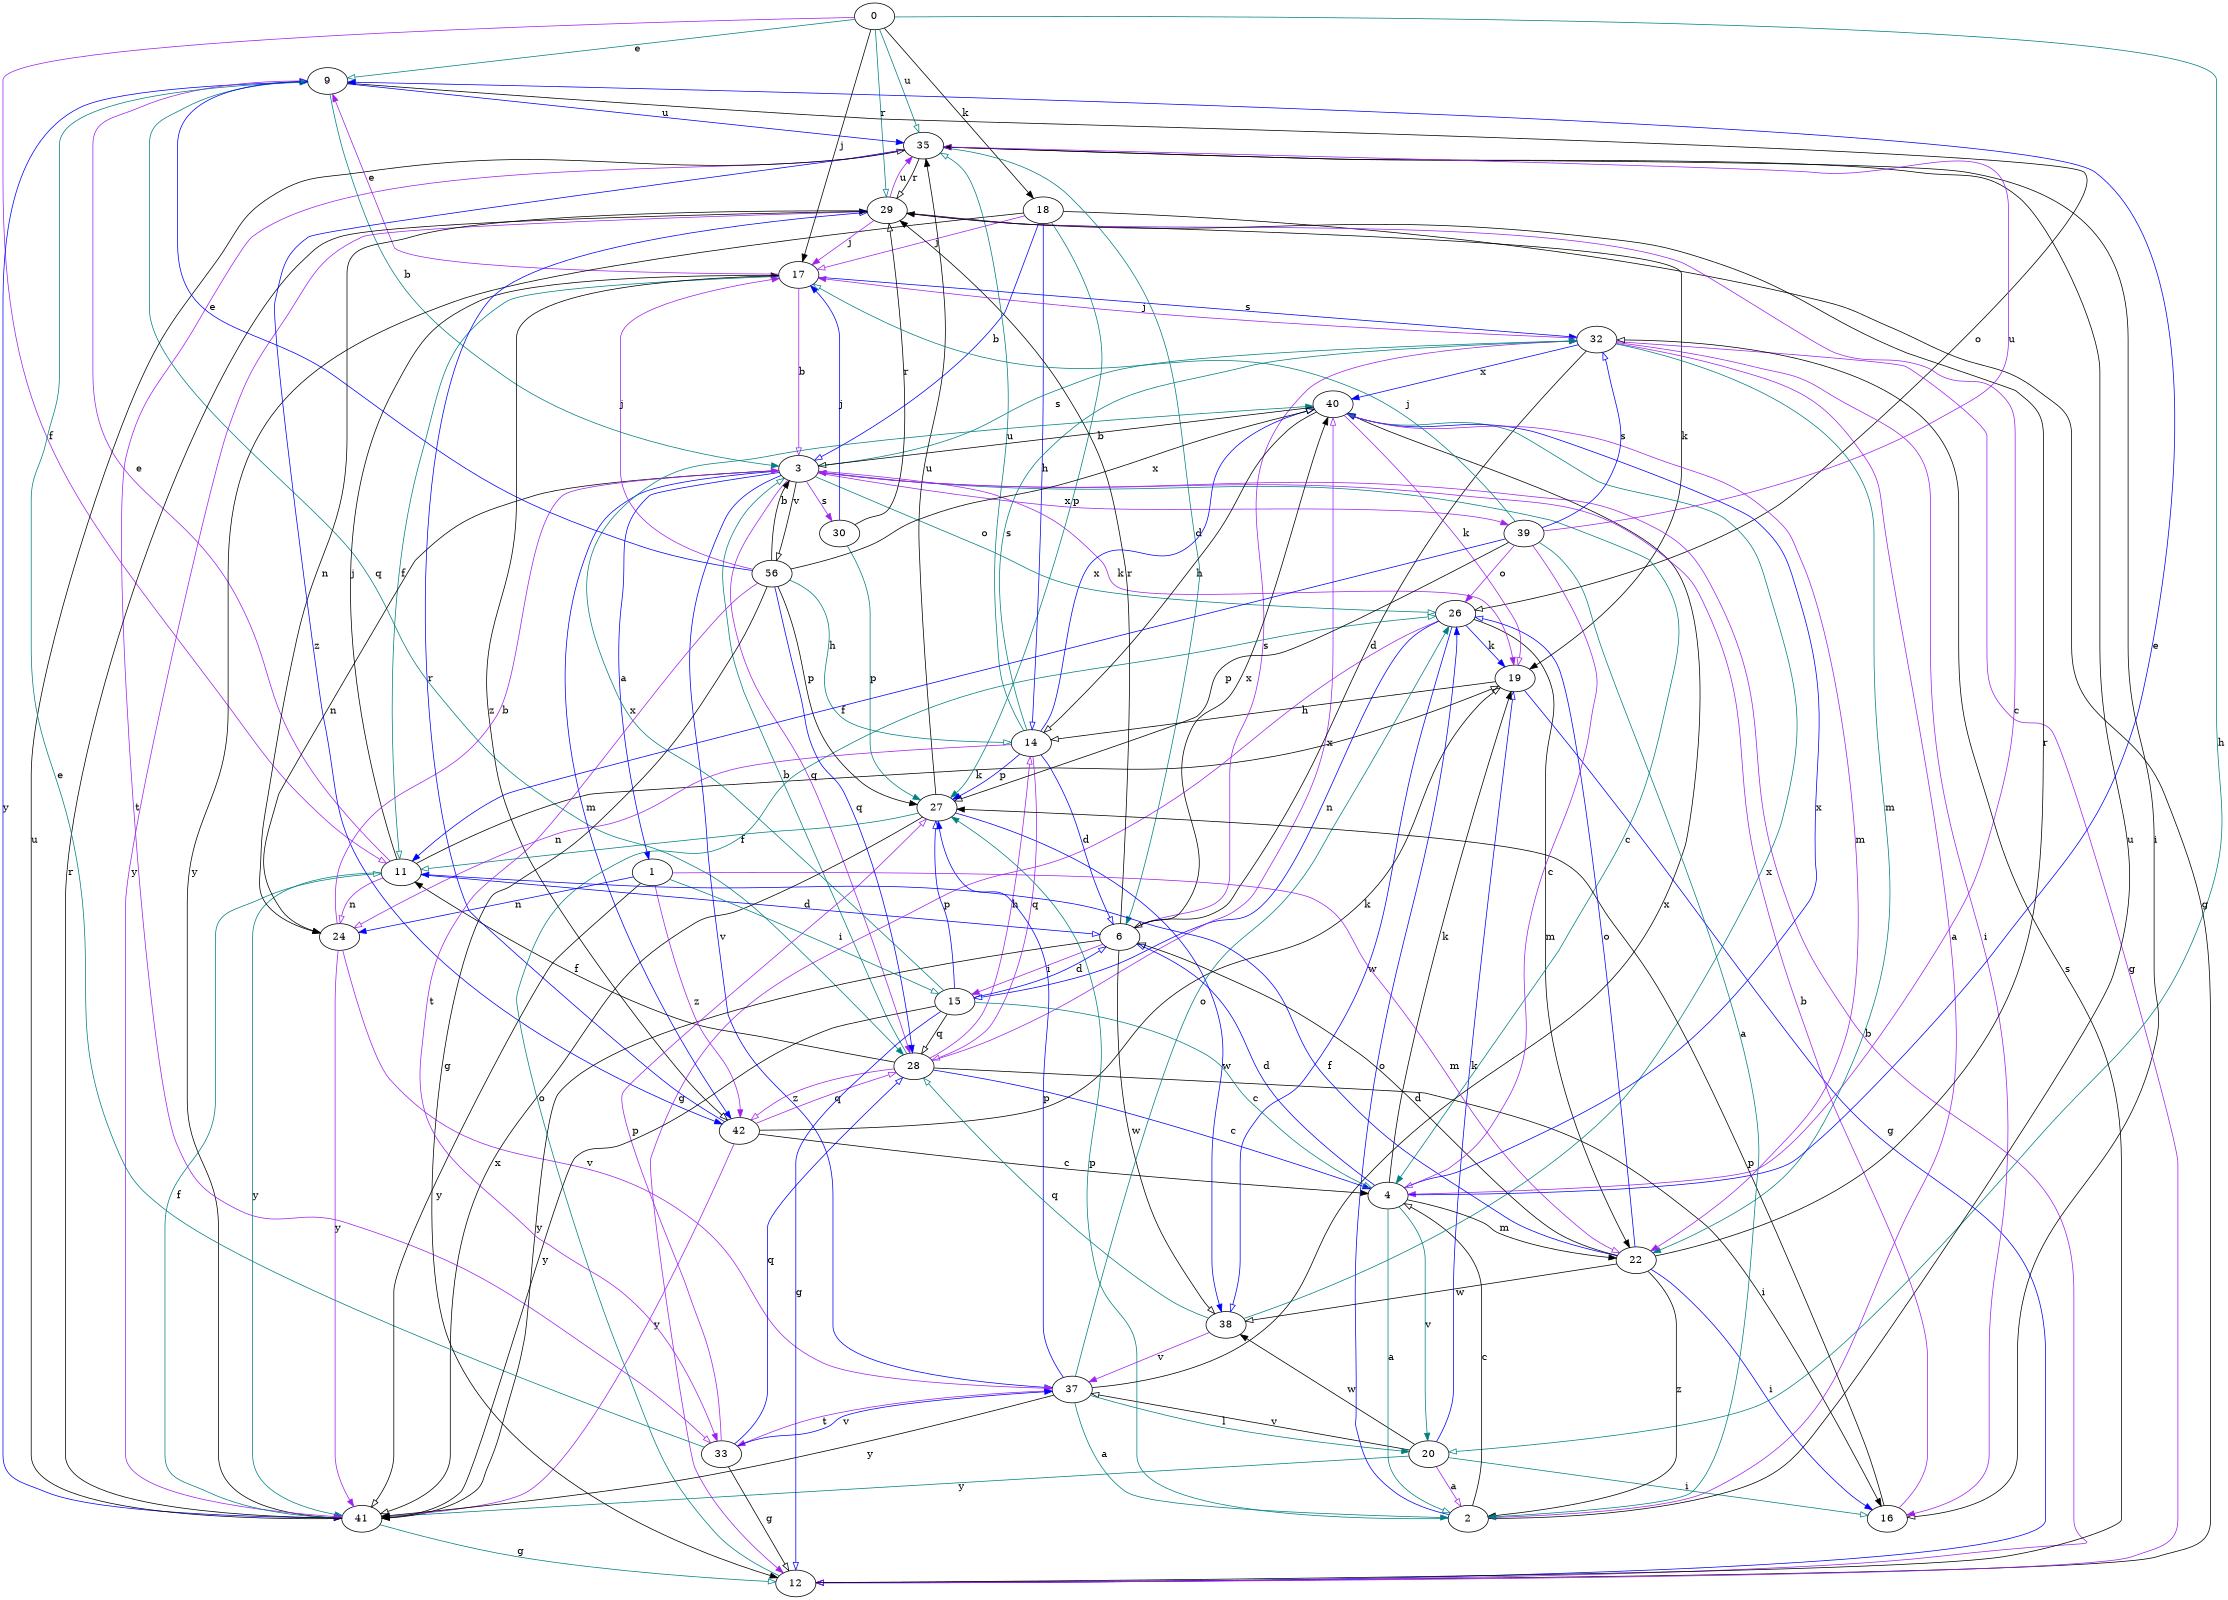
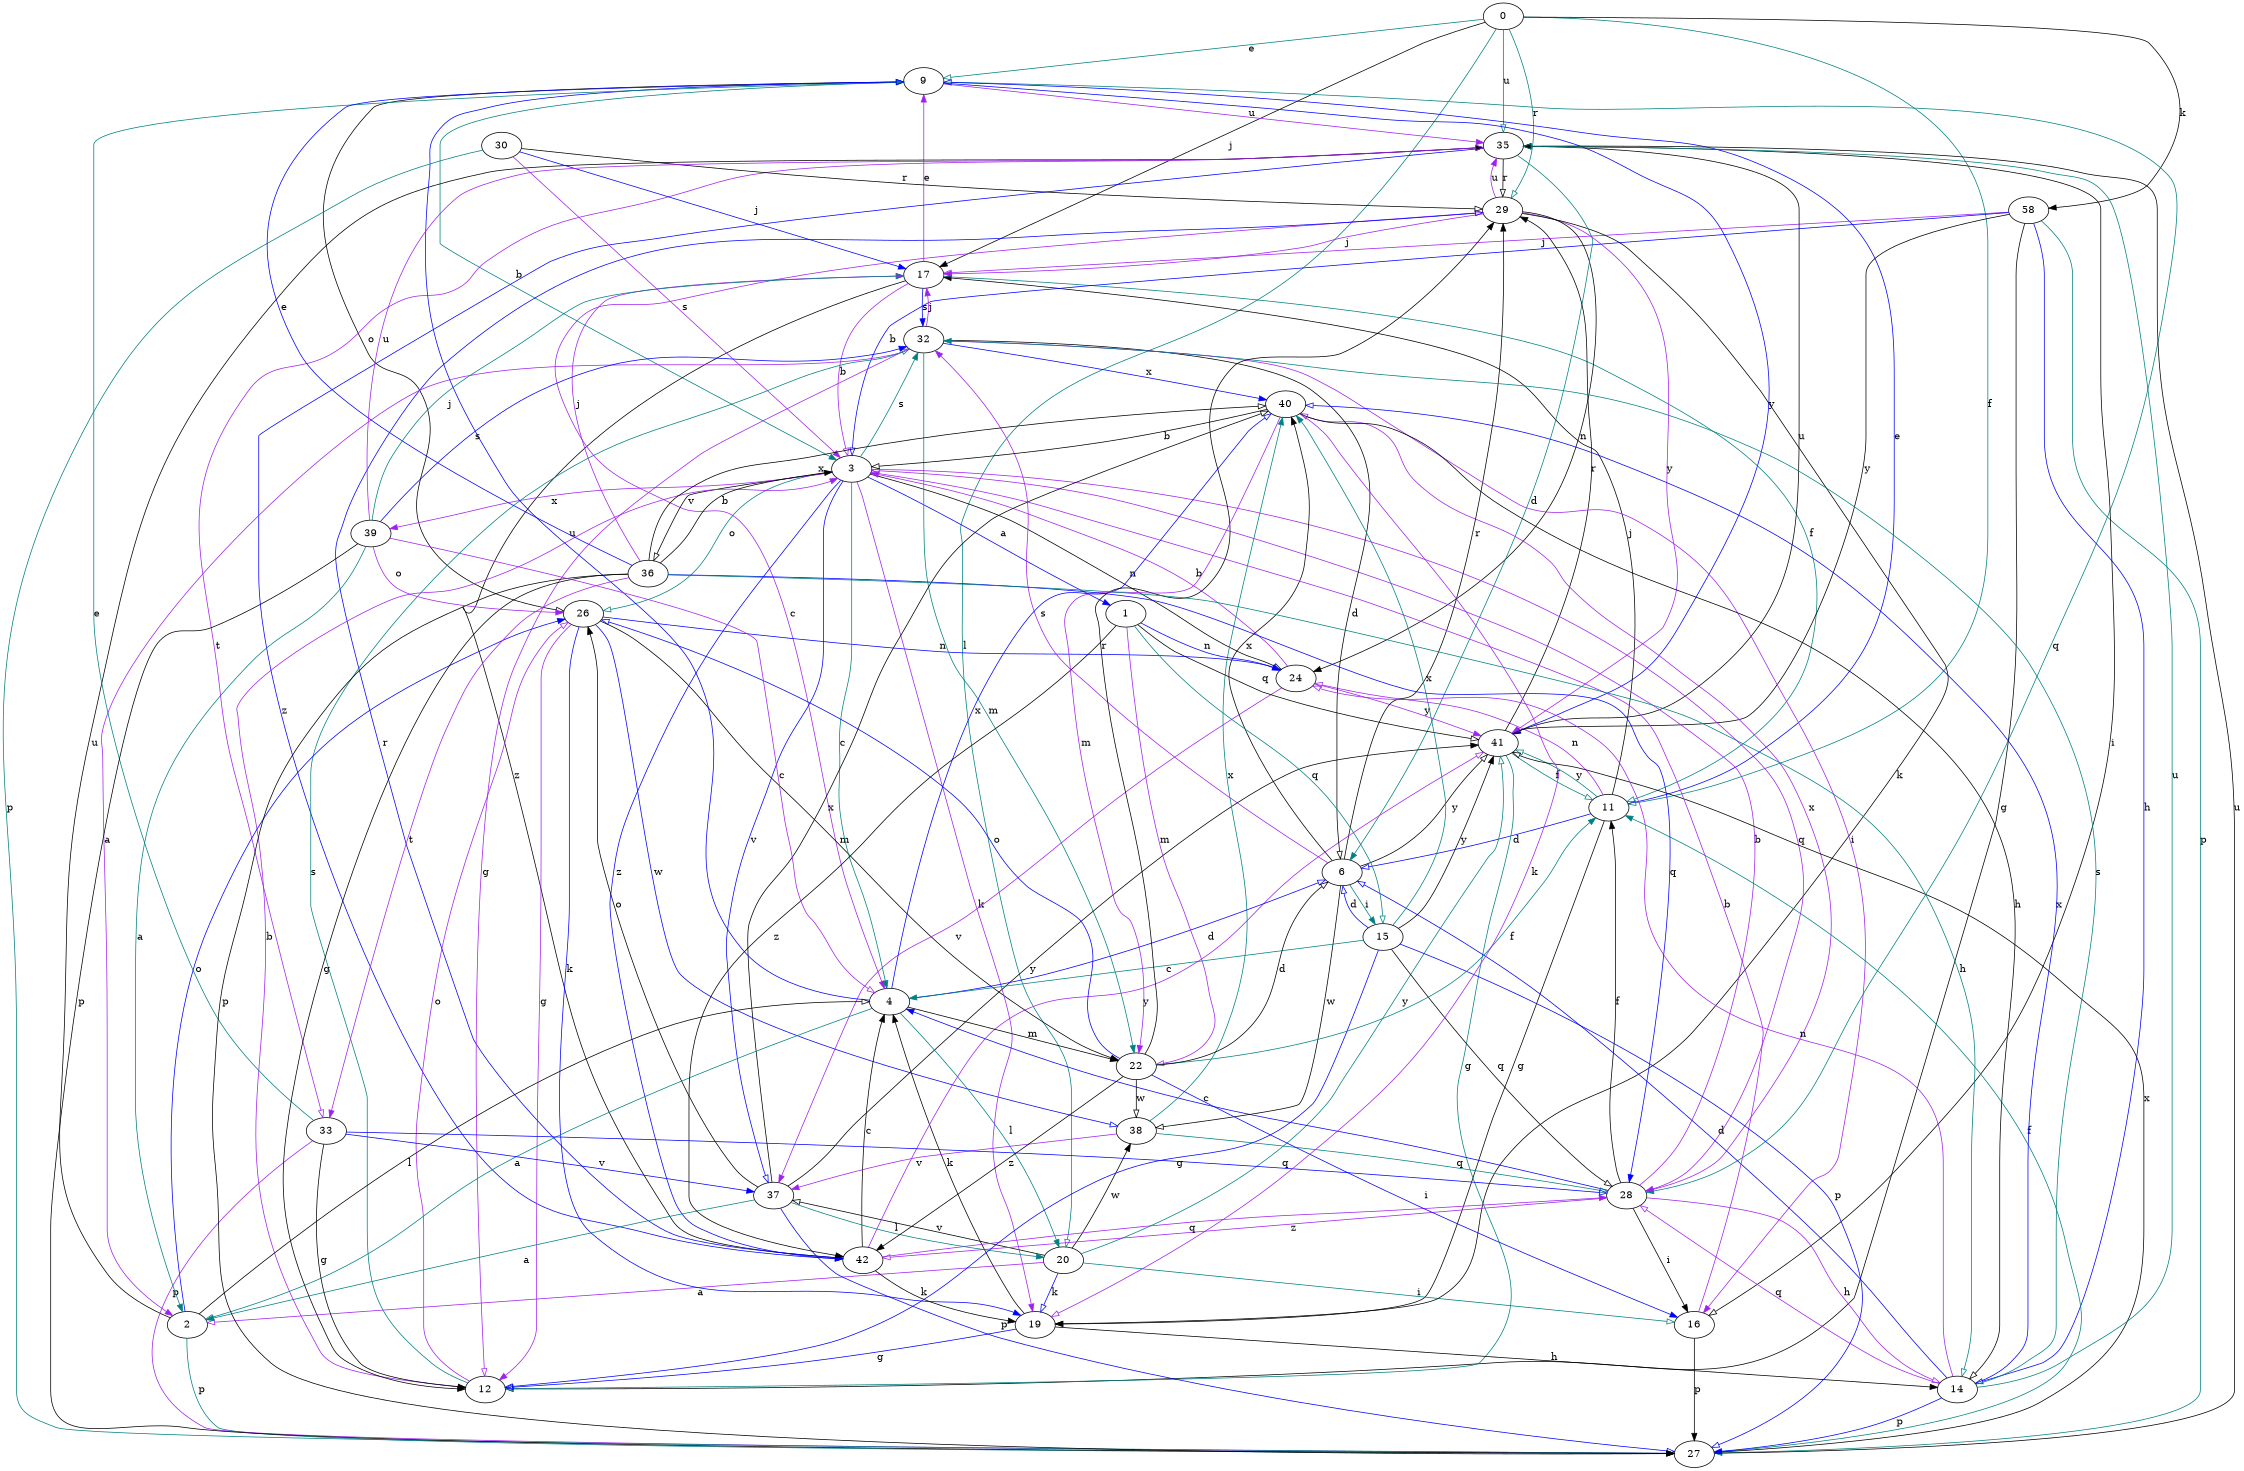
edge "0" -> "11": color purple -> teal
edge "9" -> "35": color blue -> purple
node "18": label "18" -> "58"
edge "11" -> "9": color purple -> blue
edge "39" -> "32": arrowhead onormal -> normal
edge "3" -> "30": reversed
node "56": label "56" -> "36"
edge "4" -> "9": label "e" -> "u"
edge "41" -> "35": arrowhead onormal -> normal
edge "39" -> "11": removed, label "f"
edge "19" -> "14": arrowhead onormal -> normal
edge "0" -> "20": label "h" -> "l"
edge "28" -> "3": color teal -> purple
edge "11" -> "19": label "k" -> "g"
edge "3" -> "42": label "m" -> "z"
edge "27" -> "11": arrowhead onormal -> normal
edge "12" -> "26": color teal -> purple
edge "26" -> "15": now "26" -> "24"
edge "22" -> "11": color blue -> teal
edge "1" -> "15": label "i" -> "q"
edge "4" -> "19": reversed
edge "6" -> "15": color purple -> teal
edge "42" -> "19": arrowhead onormal -> normal
edge "37" -> "26": color teal -> black
edge "1" -> "42": color purple -> black
edge "27" -> "38": removed, label "w"
edge "15" -> "4": arrowhead onormal -> normal
edge "37" -> "27": arrowhead normal -> onormal
edge "42" -> "28": arrowhead onormal -> normal
edge "11" -> "41": arrowhead normal -> onormal
edge "1" -> "41": label "y" -> "q"
edge "4" -> "20": label "v" -> "l"
edge "2" -> "4": label "c" -> "l"
edge "37" -> "33": removed, label "t"
edge "12" -> "32": color black -> teal
edge "22" -> "2": now "22" -> "42"
edge "33" -> "12": arrowhead onormal -> normal
